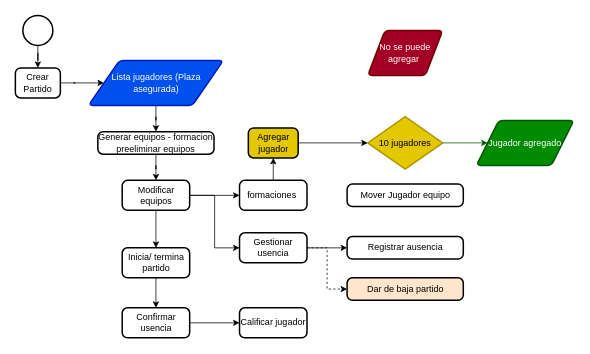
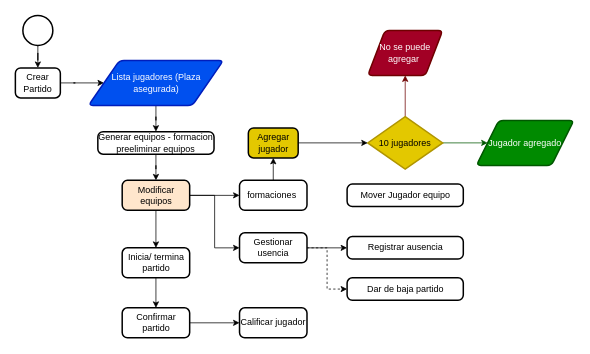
edge "10 jugadores" -> "No se puede agregar": added
node "Modificar equipos": fillcolor #ffffff -> #ffe6cc
node "Dar de baja partido": fillcolor #ffe6cc -> #ffffff
node "Confirmar usencia": label "Confirmar usencia" -> "Confirmar partido"
